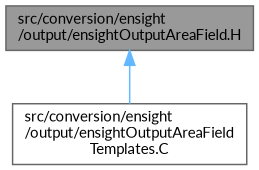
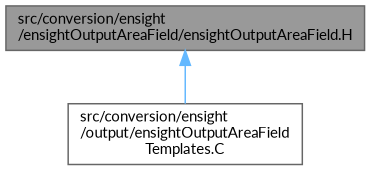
node "src/conversion/ensight /output/ensightOutputAreaField.H": label "src/conversion/ensight /output/ensightOutputAreaField.H" -> "src/conversion/ensight /ensightOutputAreaField/ensightOutputAreaField.H"
